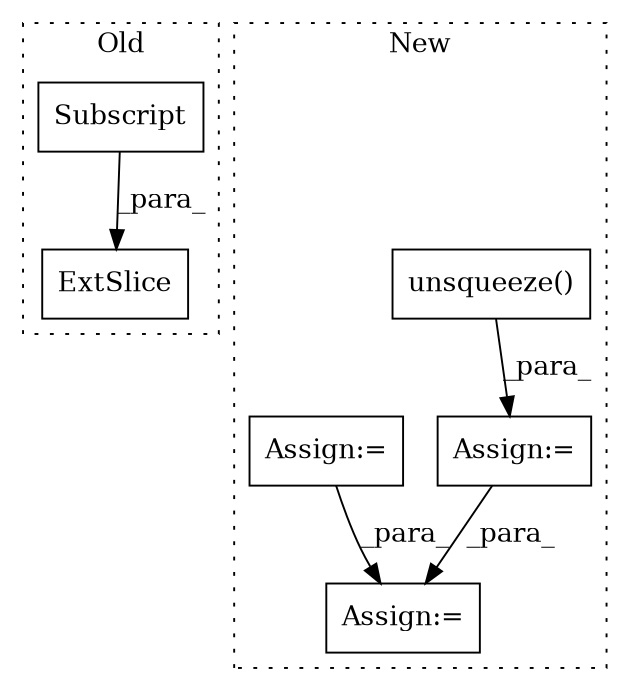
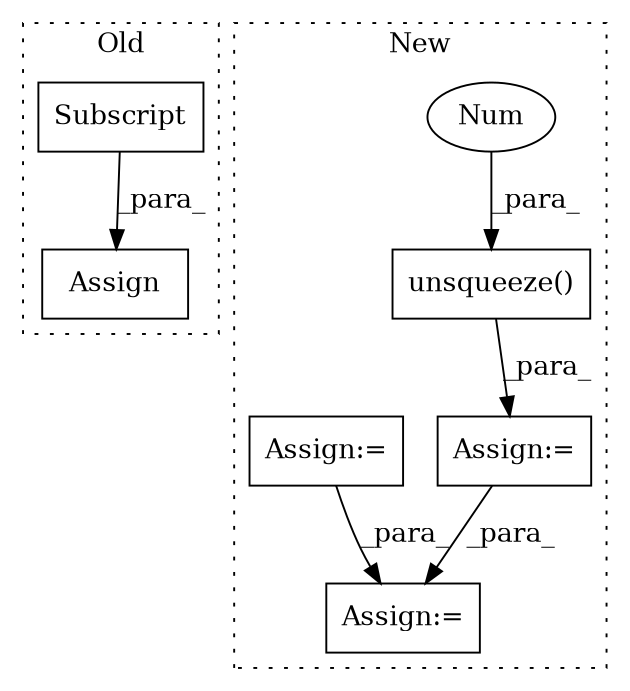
node "Num": added
node "ExtSlice": label "ExtSlice" -> "Assign"
